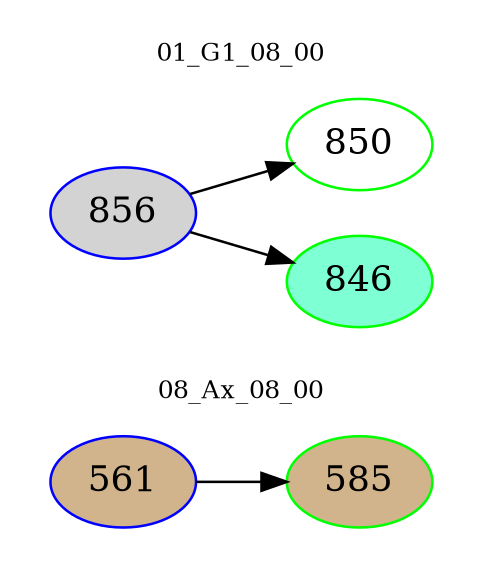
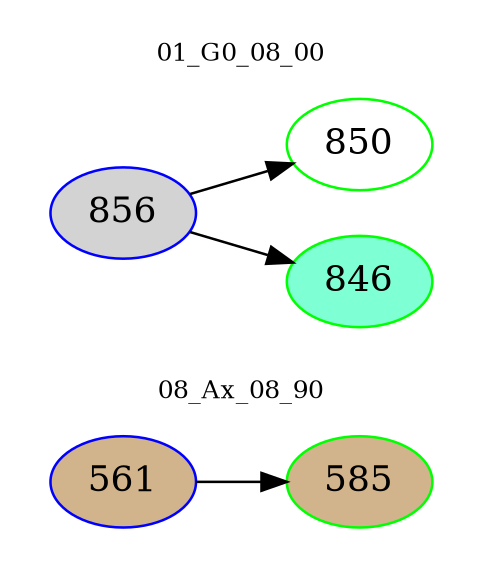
cluster "01_G1_08_00": label "01_G1_08_00" -> "01_G0_08_00"
cluster "08_Ax_08_00": label "08_Ax_08_00" -> "08_Ax_08_90"
